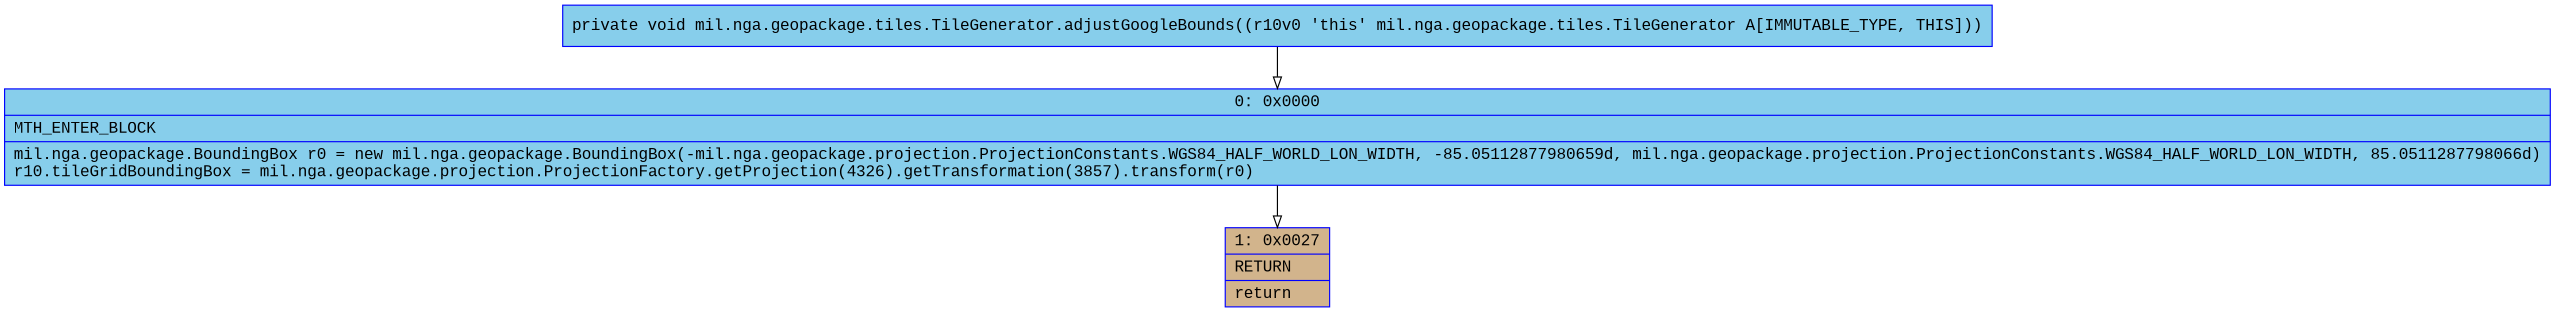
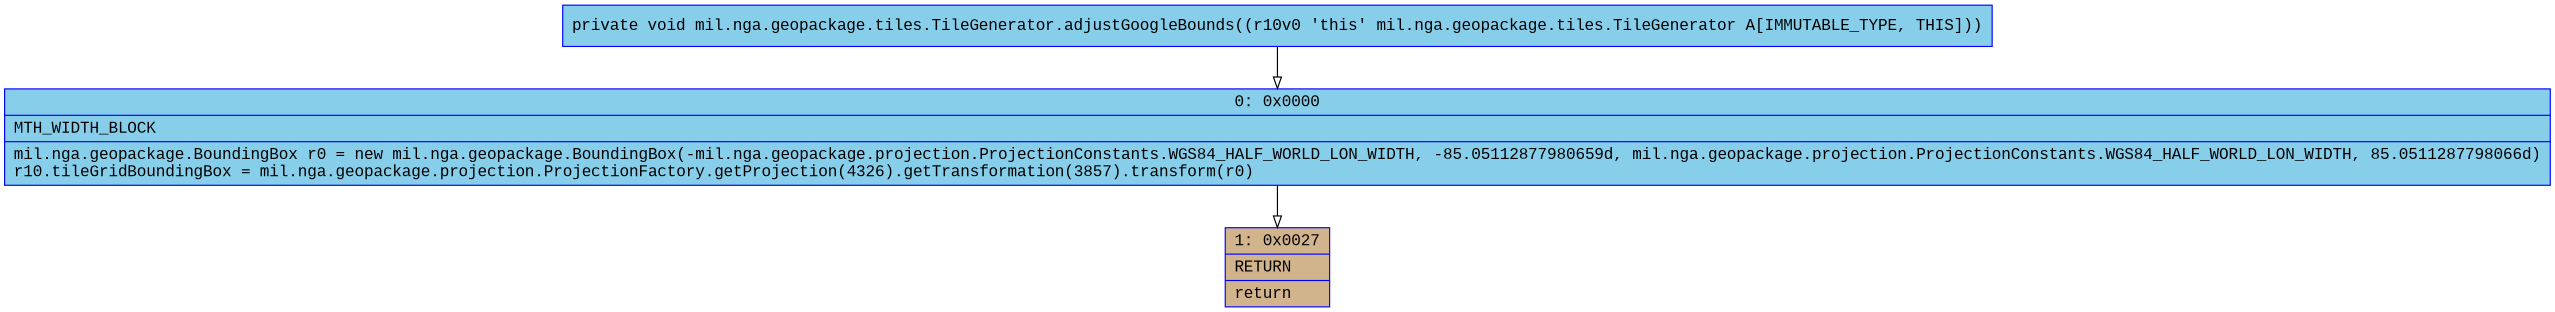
node "0: 0x0000": text "MTH_ENTER_BLOCK" -> "MTH_WIDTH_BLOCK"
